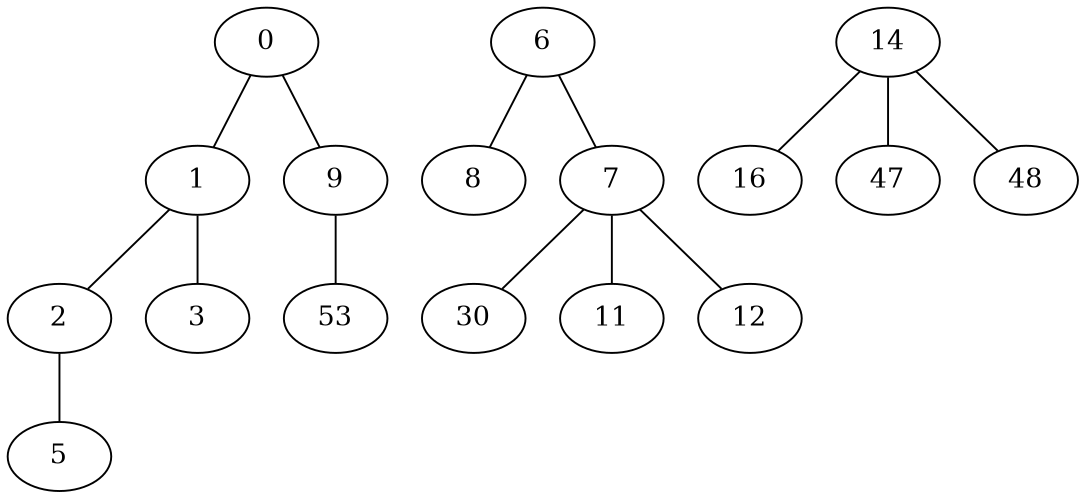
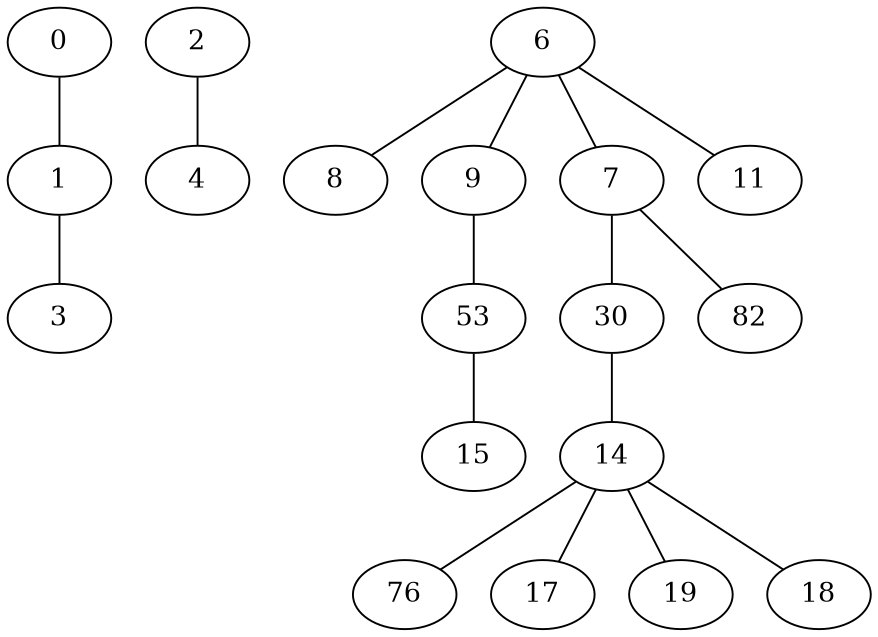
edge "0" -- "9": now "6" -- "9"
node "16": label "16" -> "76"
node "47": label "47" -> "17"
node "48": label "48" -> "18"
edge "1" -- "2": removed
edge "7" -- "11": now "6" -- "11"
node "12": label "12" -> "82"
edge "30" -- "14": added
node "5": label "5" -> "4"
node "15": added
node "19": added
